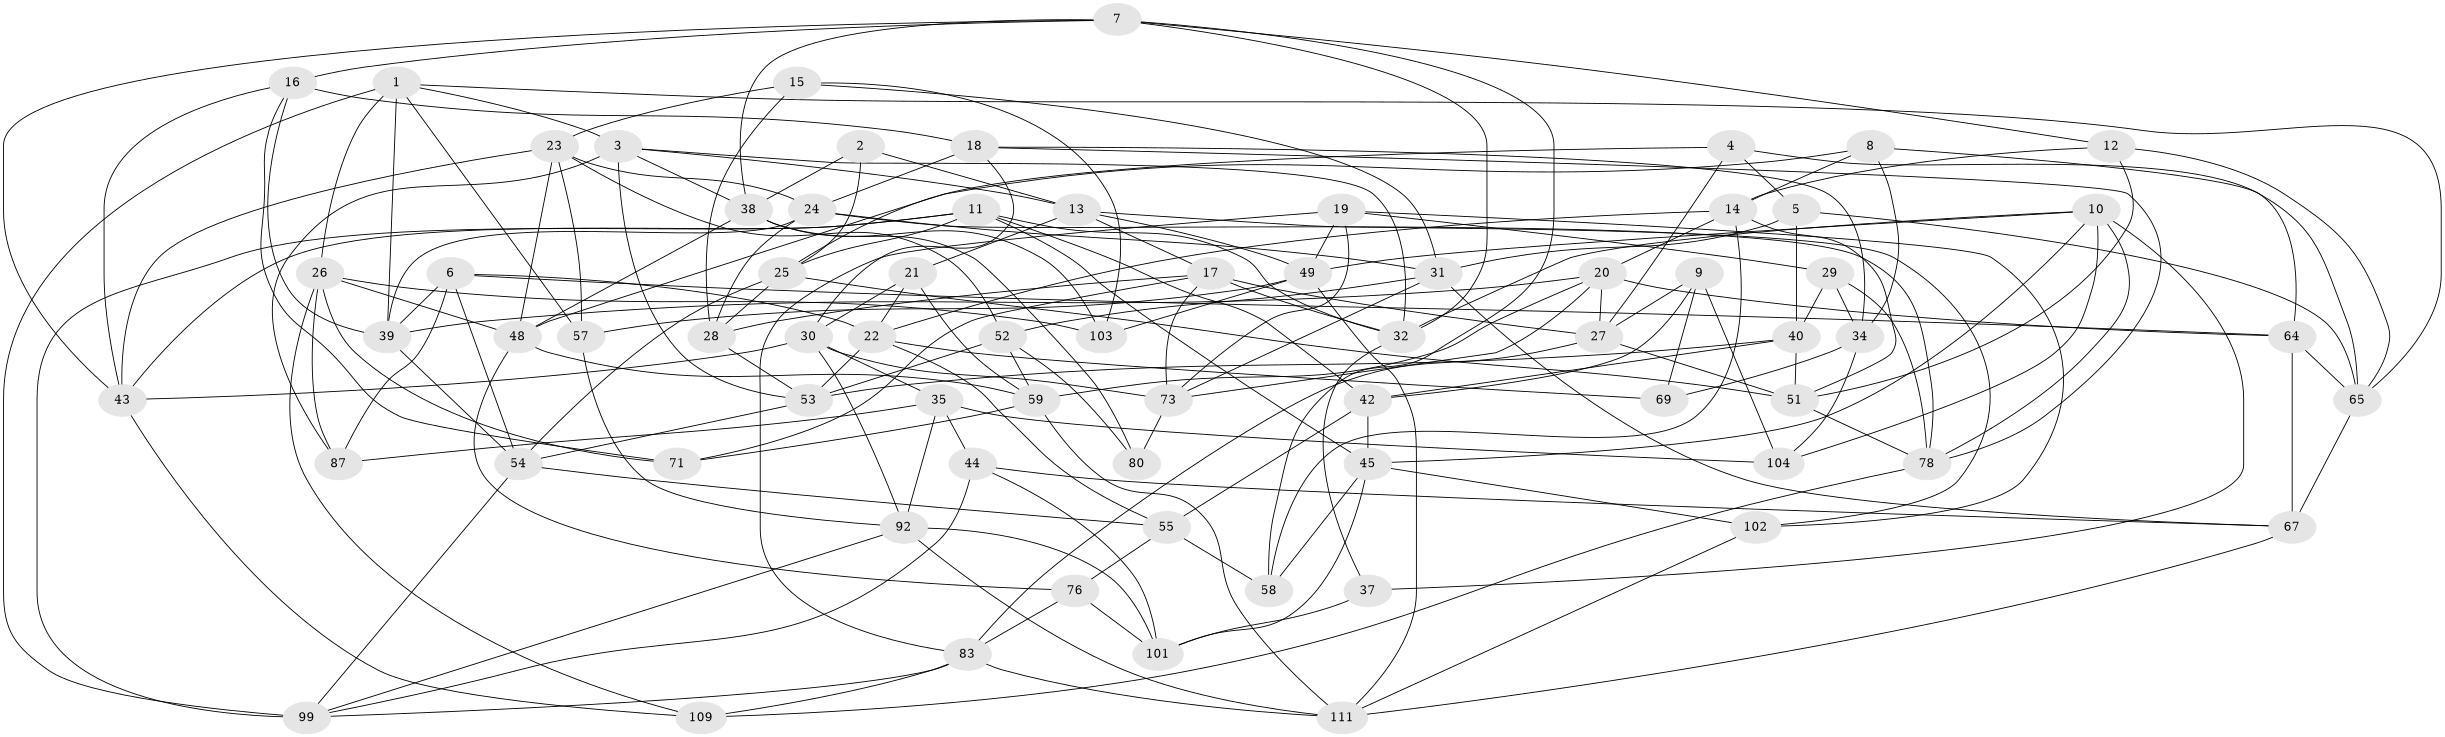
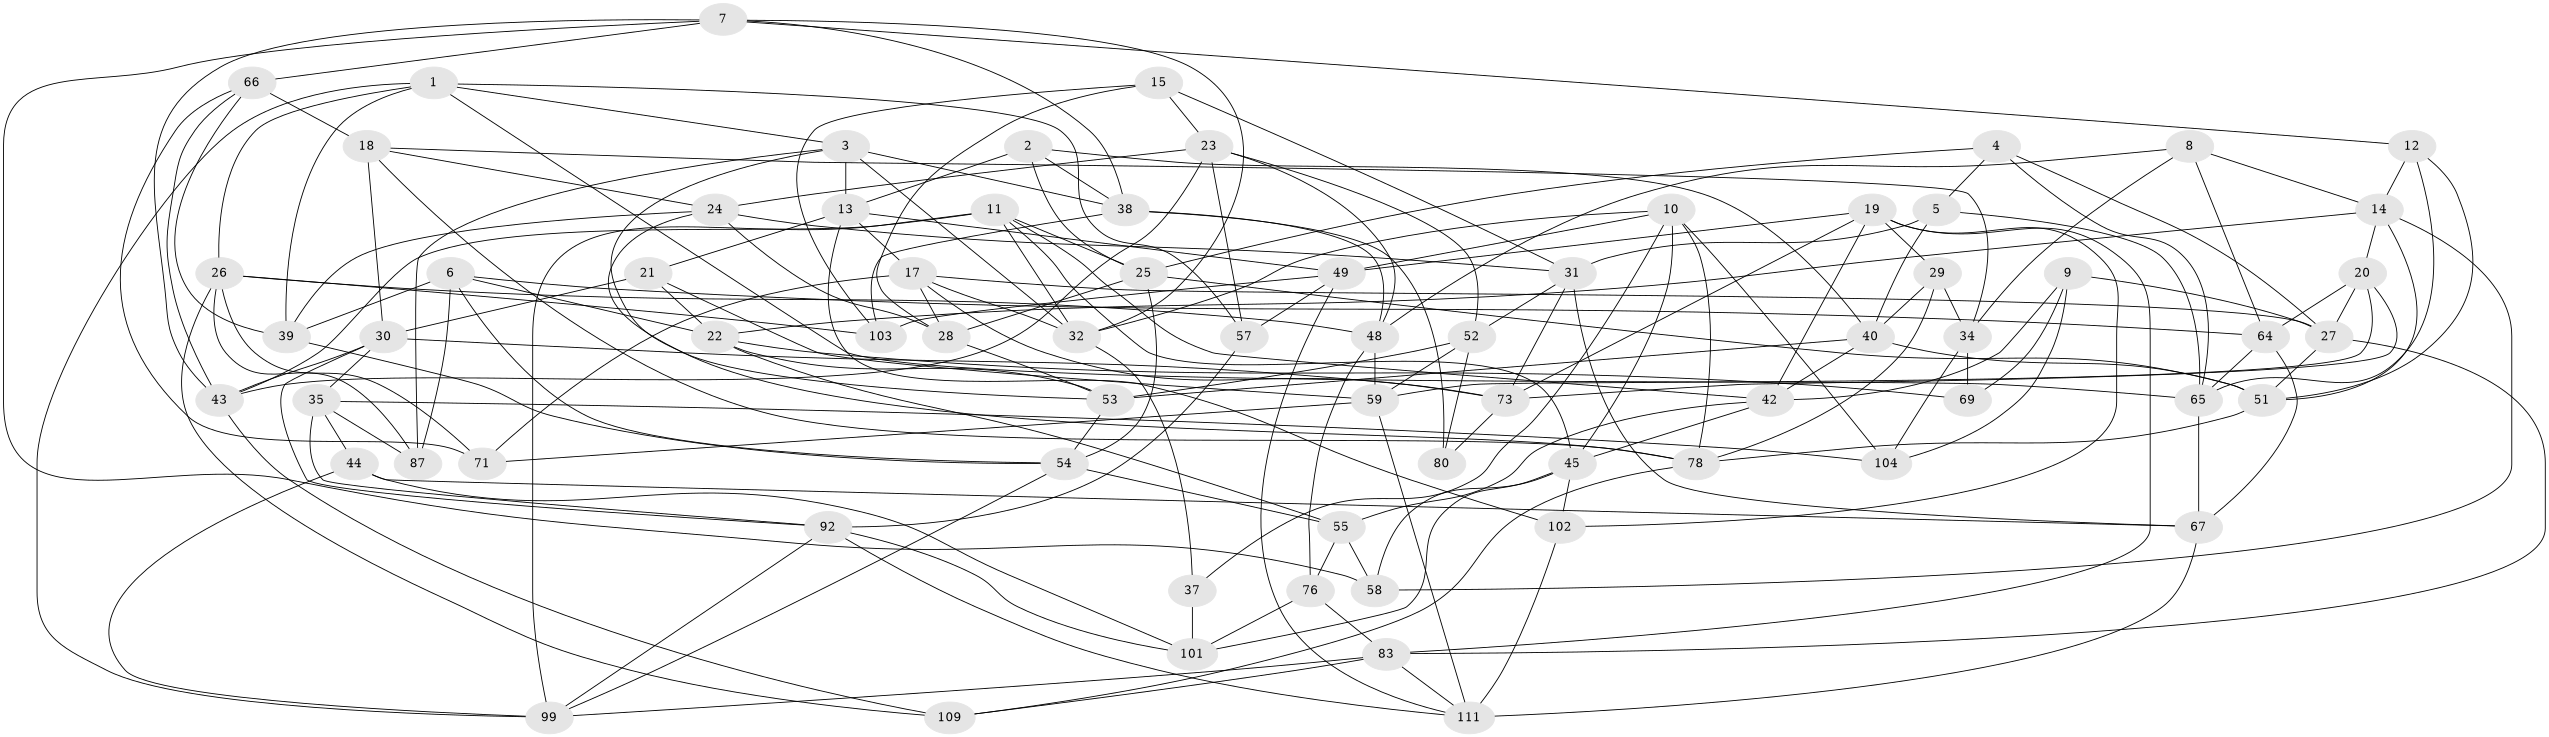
node "16": label "16" -> "66"
edge "2" -- "40": added
edge "20" -- "39": removed
edge "19" -- "42": added
